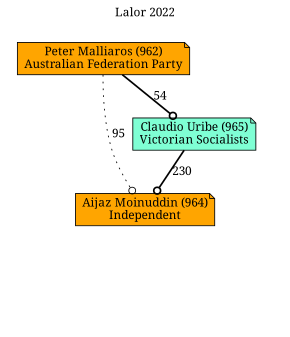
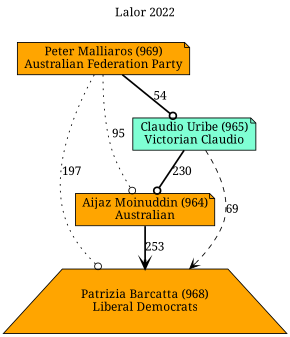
node "Peter Malliaros (962) Australian Federation Party": label "Peter Malliaros (962) Australian Federation Party" -> "Peter Malliaros (969) Australian Federation Party"
node "Claudio Uribe (965) Victorian Socialists": label "Claudio Uribe (965) Victorian Socialists" -> "Claudio Uribe (965) Victorian Claudio"
node "Aijaz Moinuddin (964) Independent": label "Aijaz Moinuddin (964) Independent" -> "Aijaz Moinuddin (964) Australian"
node "Patrizia Barcatta (968) Liberal Democrats": added
